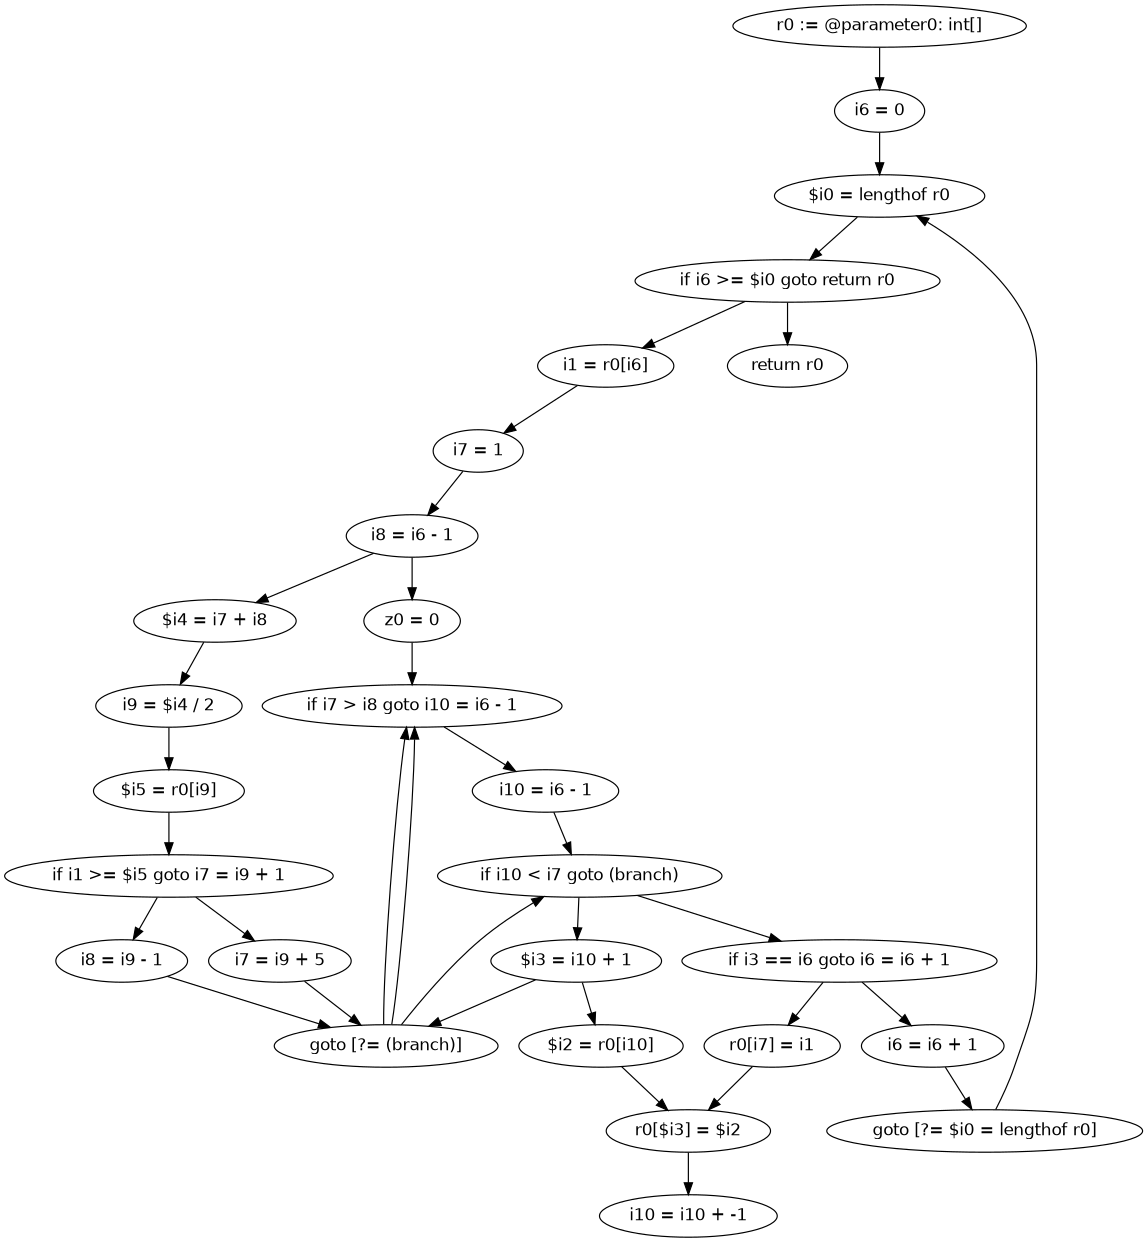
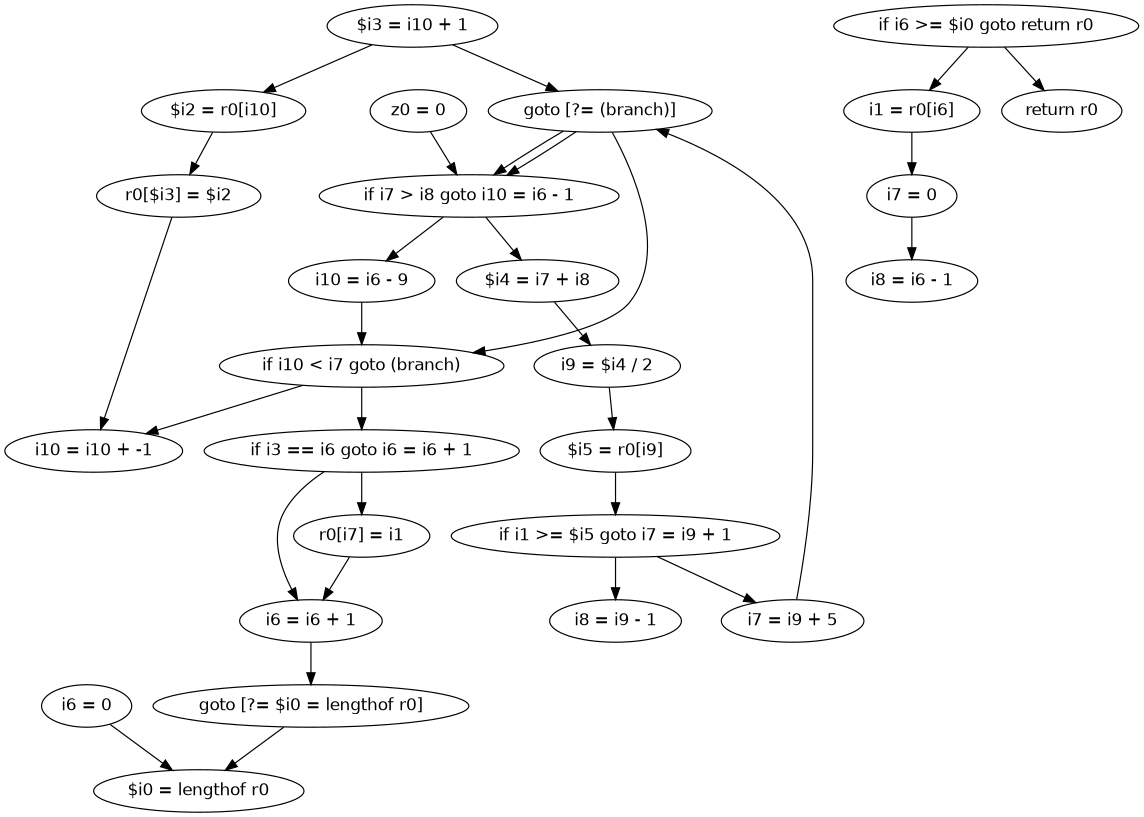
node "r0 := @parameter0: int[]": removed
edge "$i0 = lengthof r0" -> "if i6 >= $i0 goto return r0": removed
node "i7 = 1": label "i7 = 1" -> "i7 = 0"
edge "i8 = i6 - 1" -> "z0 = 0": removed
edge "i8 = i6 - 1" -> "$i4 = i7 + i8": now "if i7 > i8 goto i10 = i6 - 1" -> "$i4 = i7 + i8"
node "i10 = i6 - 1": label "i10 = i6 - 1" -> "i10 = i6 - 9"
edge "if i10 < i7 goto (branch)" -> "$i3 = i10 + 1": now "if i10 < i7 goto (branch)" -> "i10 = i10 + -1"
edge "i8 = i9 - 1" -> "goto [?= (branch)]": removed
edge "r0[i7] = i1" -> "r0[$i3] = $i2": now "r0[i7] = i1" -> "i6 = i6 + 1"
